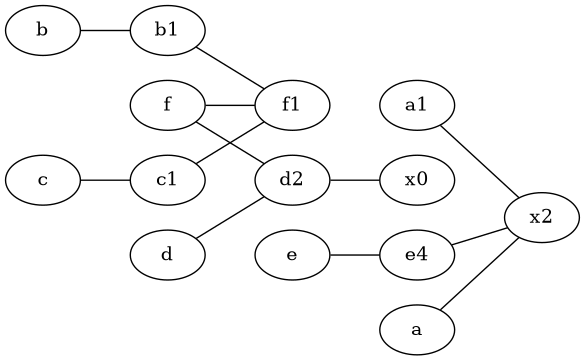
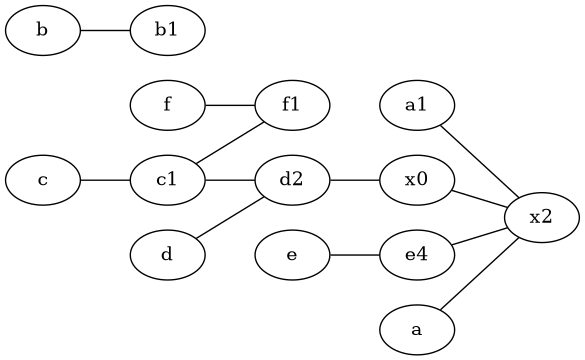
edge "b1" -- "f1": removed
edge "f" -- "d2": now "c1" -- "d2"
edge "x0" -- "x2": added
